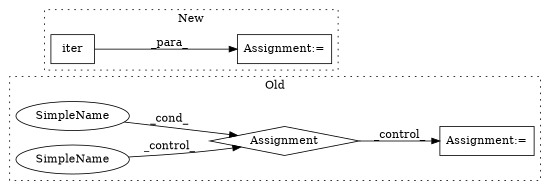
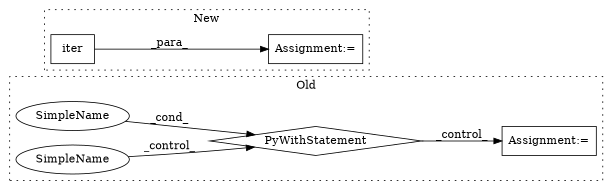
node "Assignment": label "Assignment" -> "PyWithStatement"
